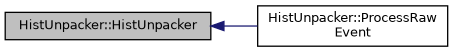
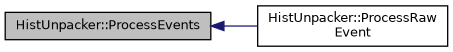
node "HistUnpacker::HistUnpacker": label "HistUnpacker::HistUnpacker" -> "HistUnpacker::ProcessEvents"
